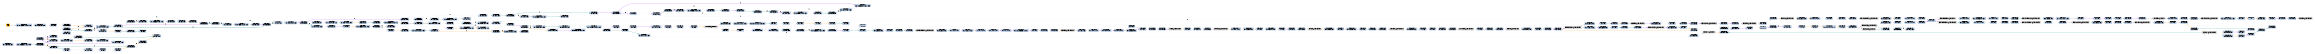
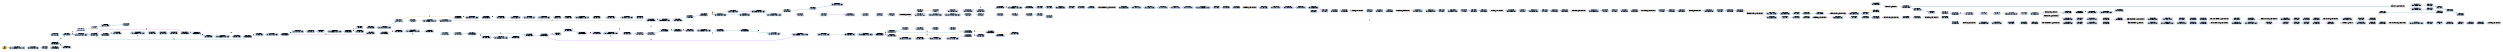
node "0x0040541b addl $0x4<UINT8>, %ebx": added
node "0x004053c0 movl (%edi), %eax": added
node "0x0040537a adcl $0x1<UINT8>, %ecx": added
